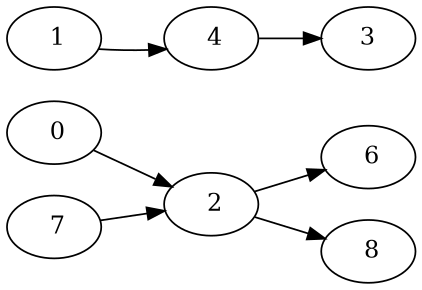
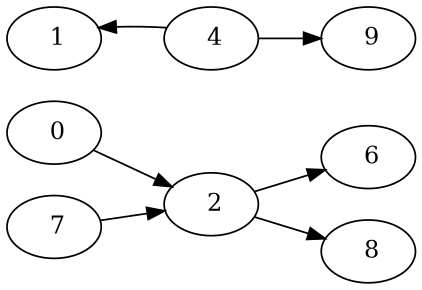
node "3": label "3" -> "9"
edge "1" -> "4": reversed
